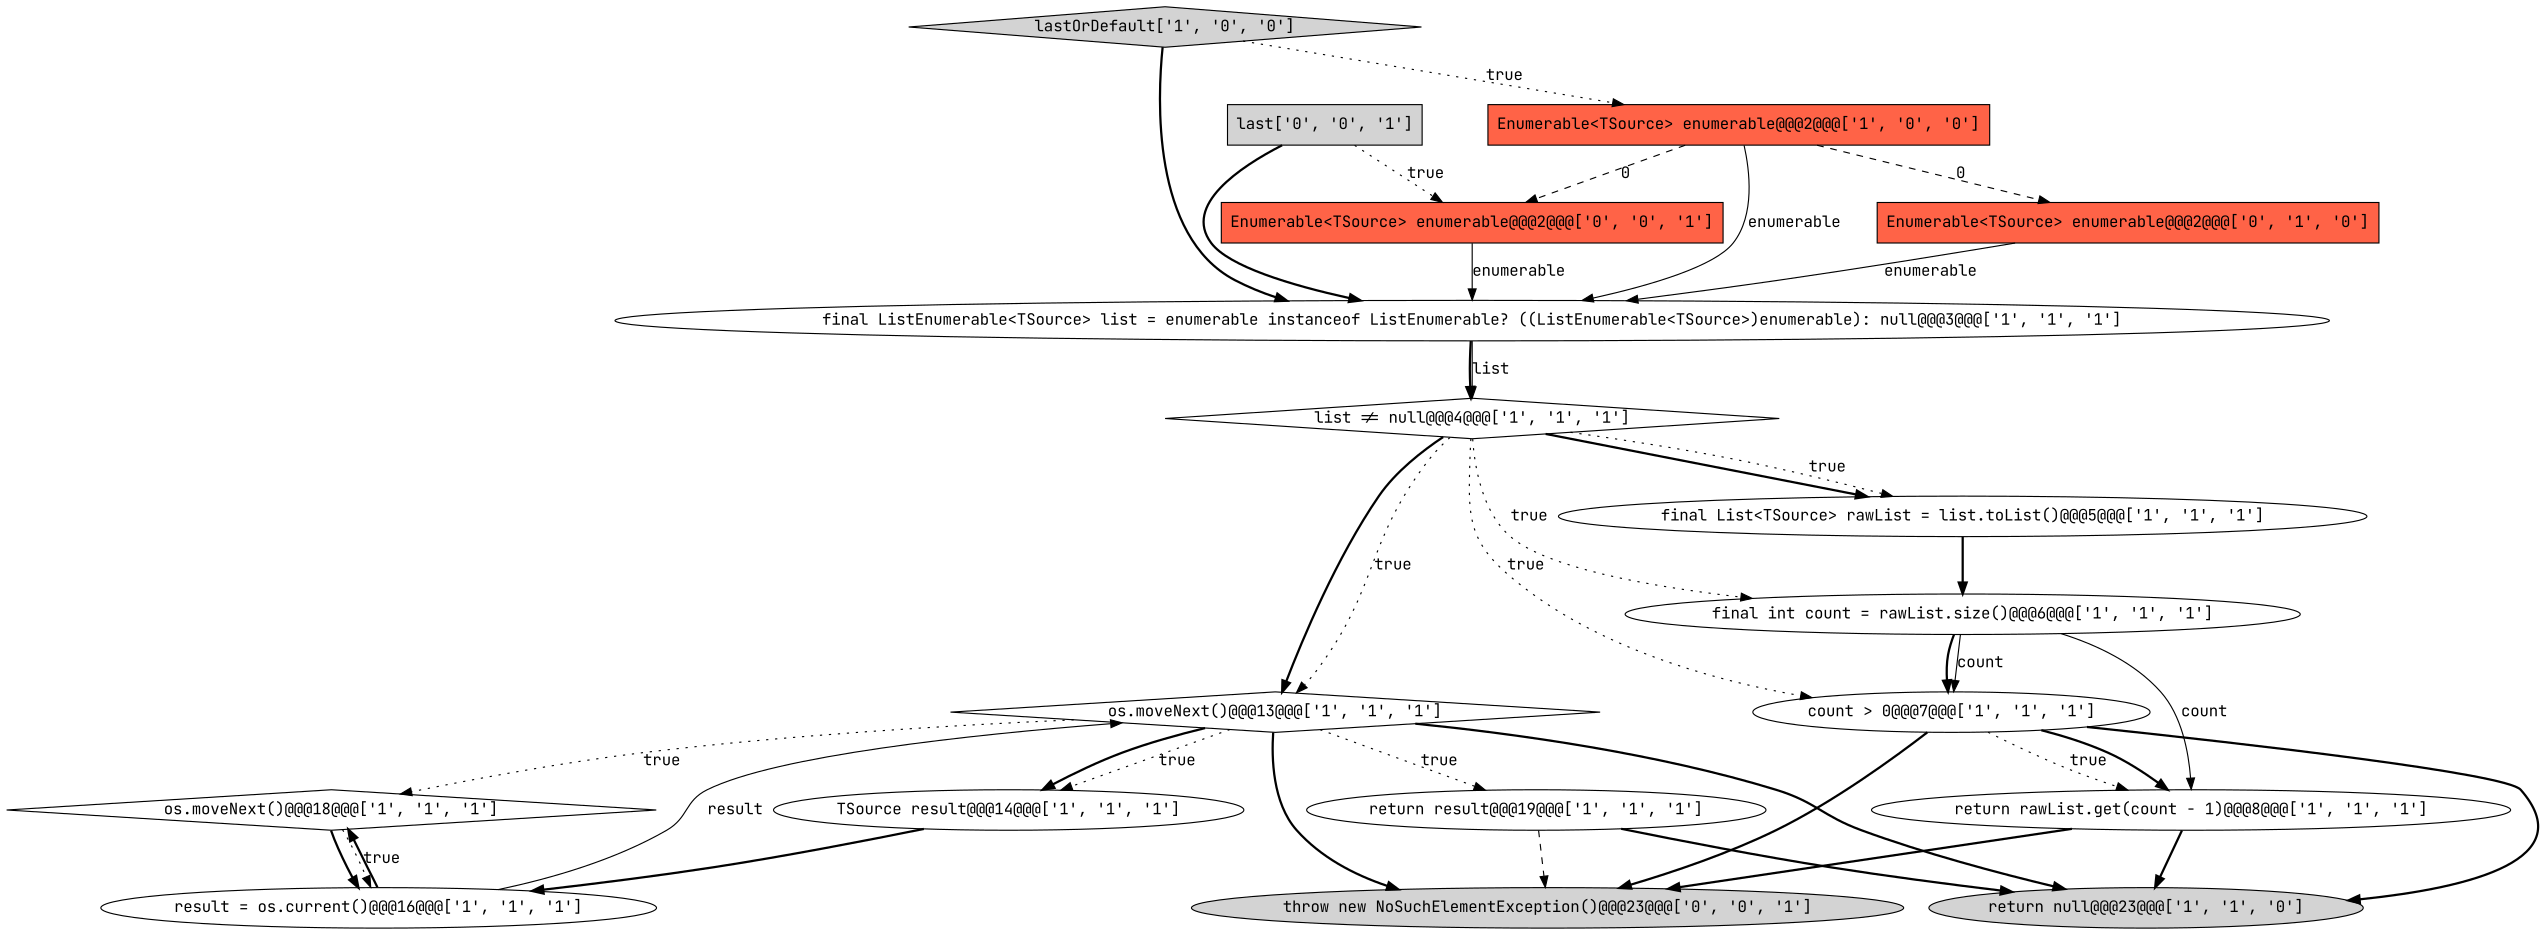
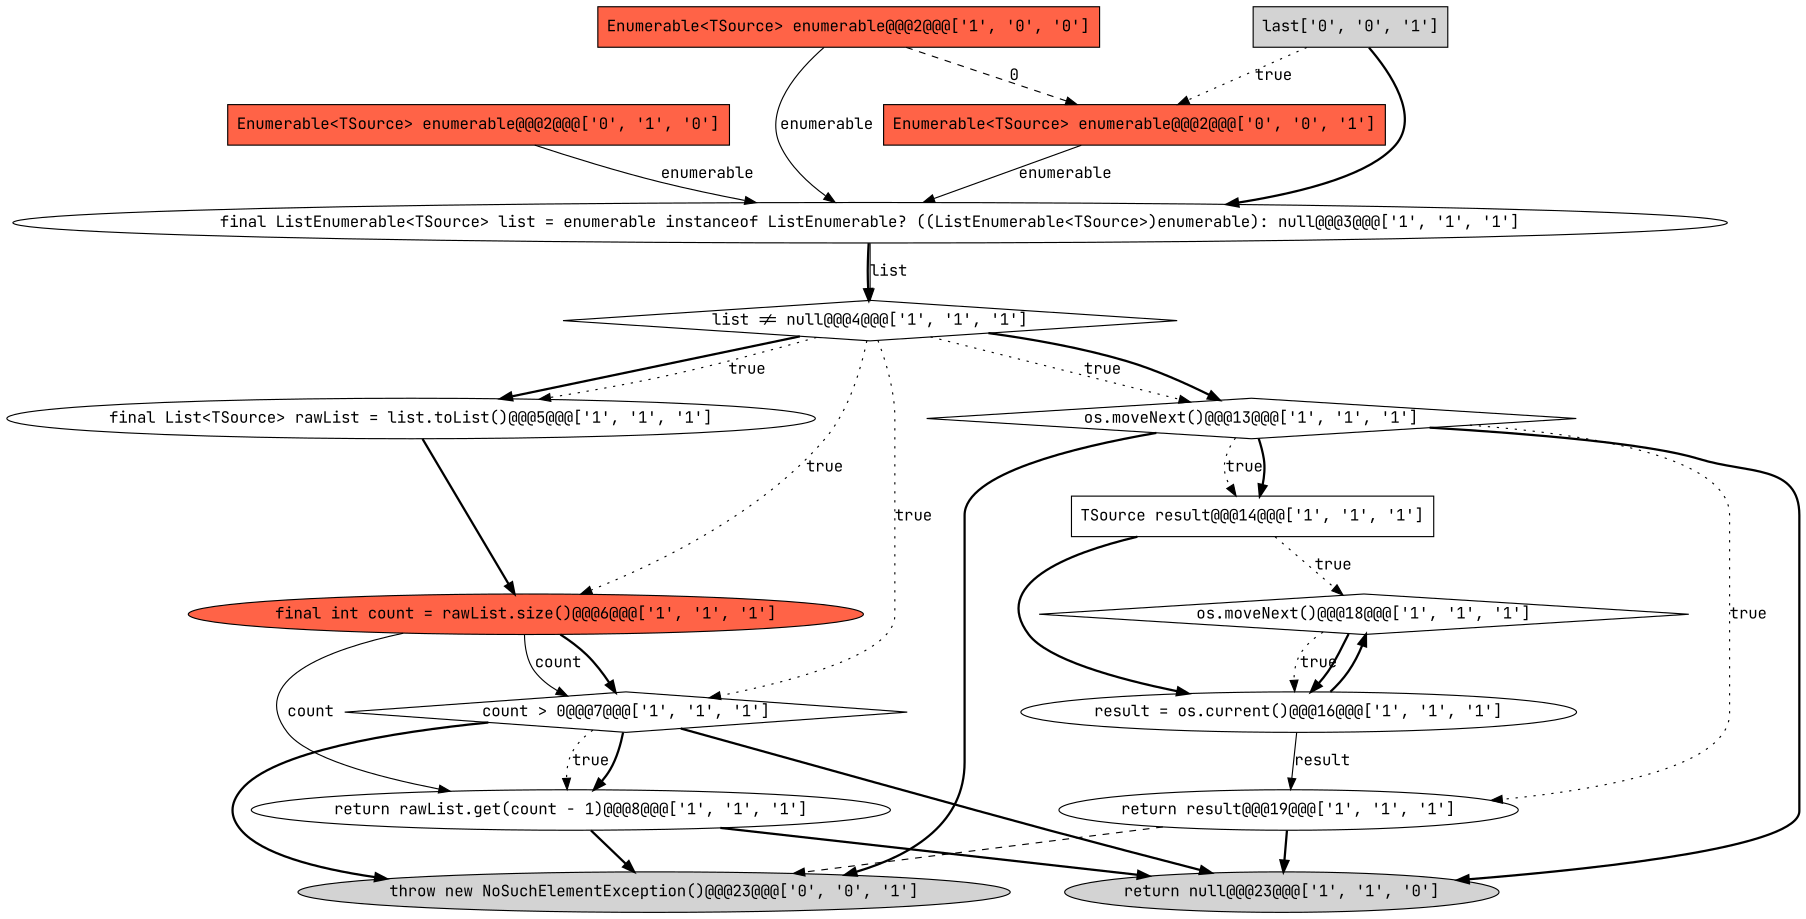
node "lastOrDefault['1', '0', '0']": removed
edge "Enumerable<TSource> enumerable@@@2@@@['1', '0', '0']" -> "Enumerable<TSource> enumerable@@@2@@@['0', '1', '0']": removed, label "0"
node "final int count = rawList.size()@@@6@@@['1', '1', '1']": fillcolor white -> tomato
node "count > 0@@@7@@@['1', '1', '1']": shape ellipse -> diamond
edge "os.moveNext()@@@13@@@['1', '1', '1']" -> "os.moveNext()@@@18@@@['1', '1', '1']": now "TSource result@@@14@@@['1', '1', '1']" -> "os.moveNext()@@@18@@@['1', '1', '1']"
edge "result = os.current()@@@16@@@['1', '1', '1']" -> "os.moveNext()@@@13@@@['1', '1', '1']": now "result = os.current()@@@16@@@['1', '1', '1']" -> "return result@@@19@@@['1', '1', '1']"
node "TSource result@@@14@@@['1', '1', '1']": shape ellipse -> box
